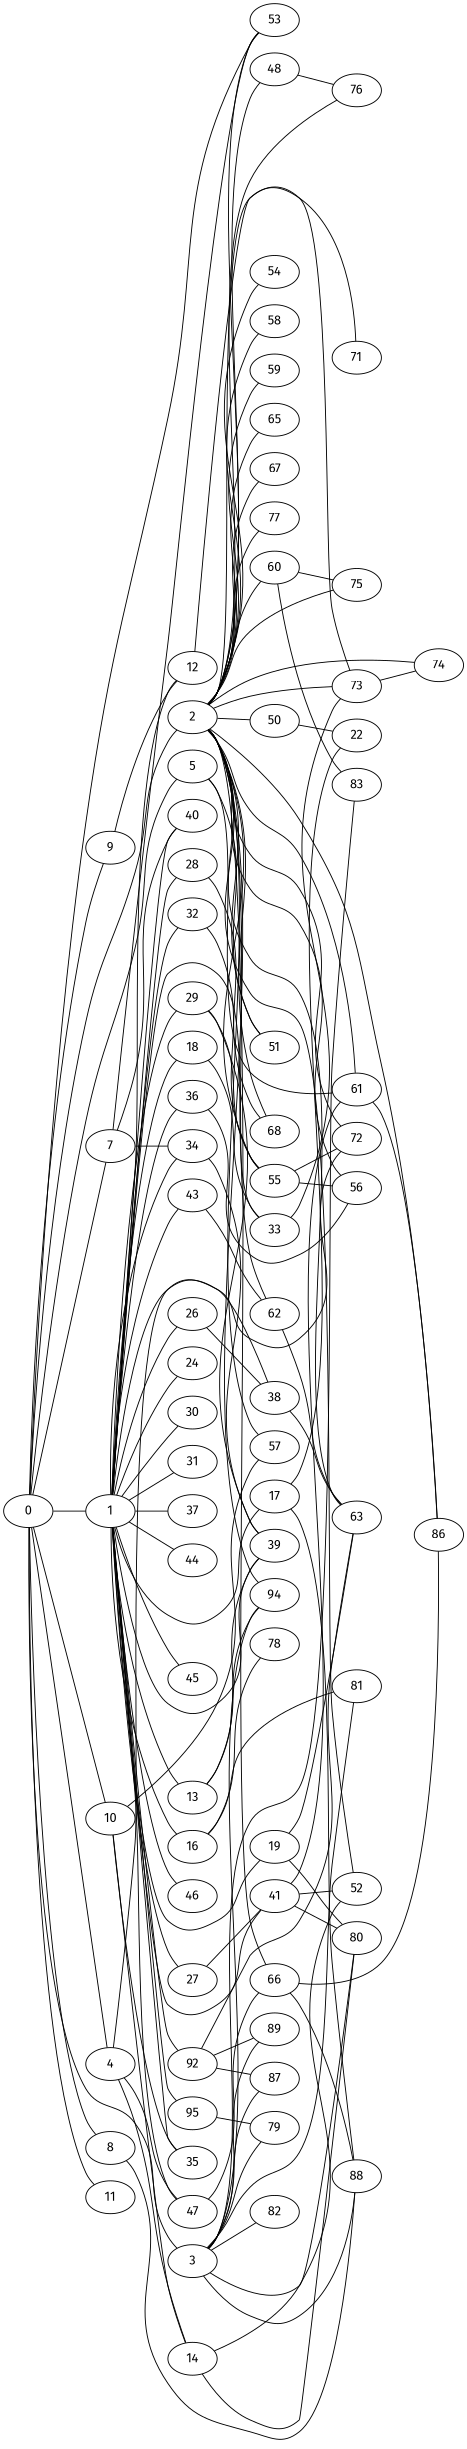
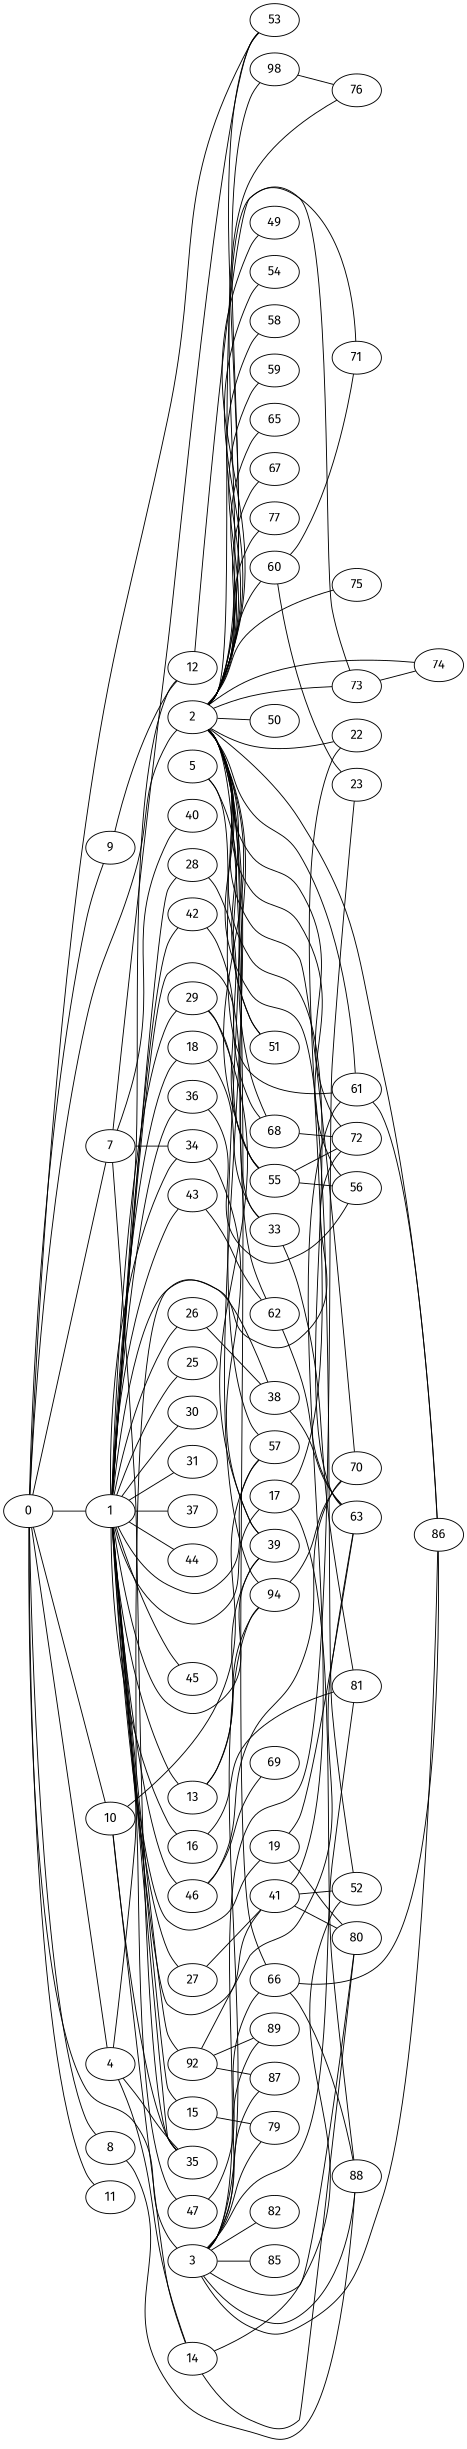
node "48": label "48" -> "98"
node "49": added
edge "60" -- "75": now "60" -- "71"
edge "50" -- "22": now "2" -- "22"
node "83": label "83" -> "23"
node "32": label "32" -> "42"
edge "73" -- "33": now "81" -- "33"
edge "5" -- "0": removed
edge "68" -- "72": added
edge "40" -- "1": now "57" -- "1"
node "24": label "24" -> "25"
node "70": added
node "78": removed
edge "7" -- "35": added
node "69": added
edge "86" -- "3": added
node "95": label "95" -> "15"
edge "4" -- "47": now "4" -- "35"
node "85": added
